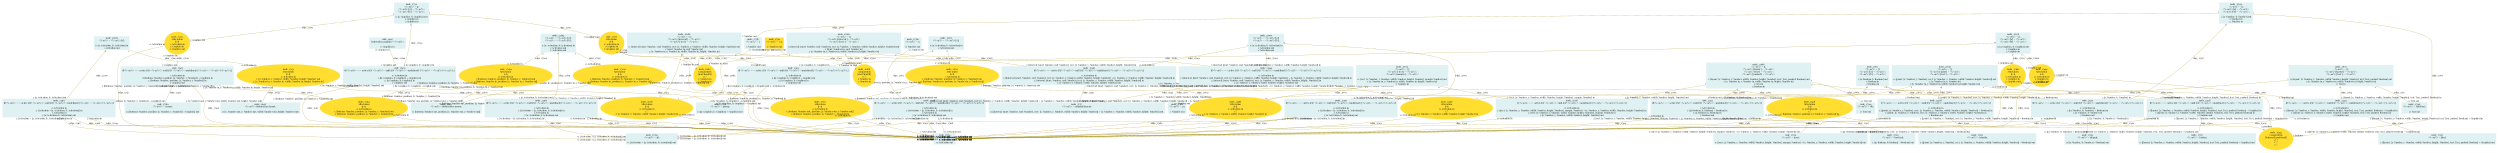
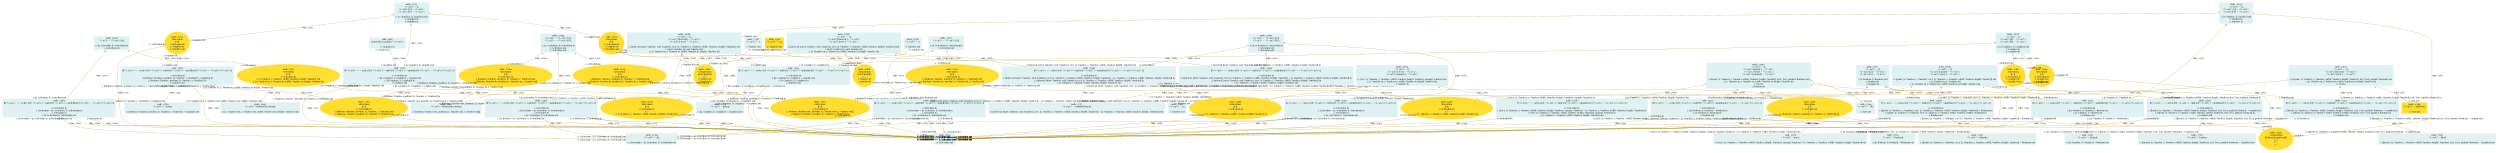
node "node_27396 <%=a0%> = Labeltext; 0: Text out": fillcolor #dff1f2 -> #ffde2f
